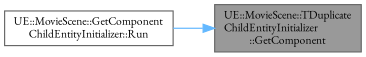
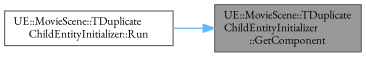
node "UE::MovieScene::GetComponent ChildEntityInitializer::Run": label "UE::MovieScene::GetComponent ChildEntityInitializer::Run" -> "UE::MovieScene::TDuplicate ChildEntityInitializer::Run"
